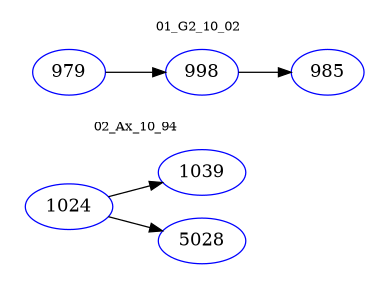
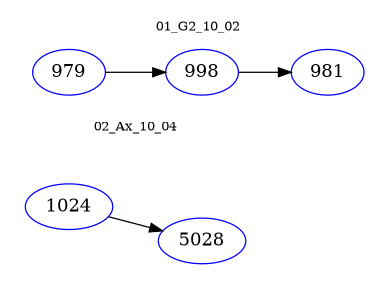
node "985": label "985" -> "981"
cluster "02_Ax_10_94": label "02_Ax_10_94" -> "02_Ax_10_04"
node "1039": removed
